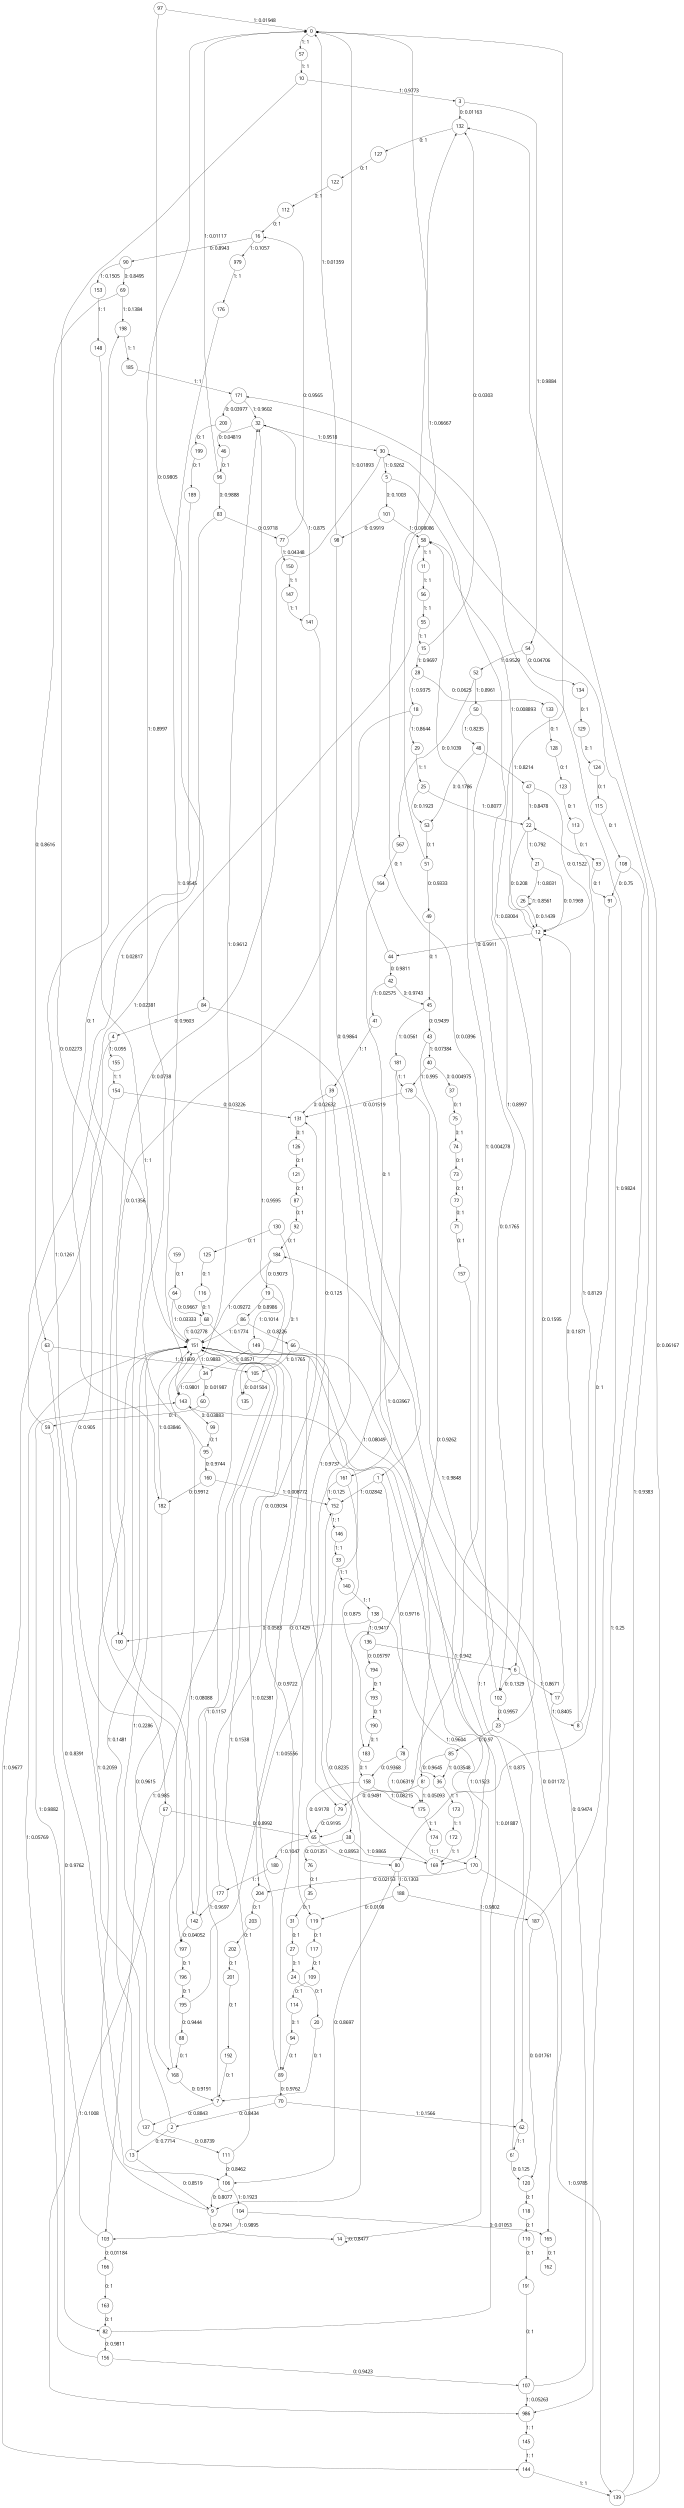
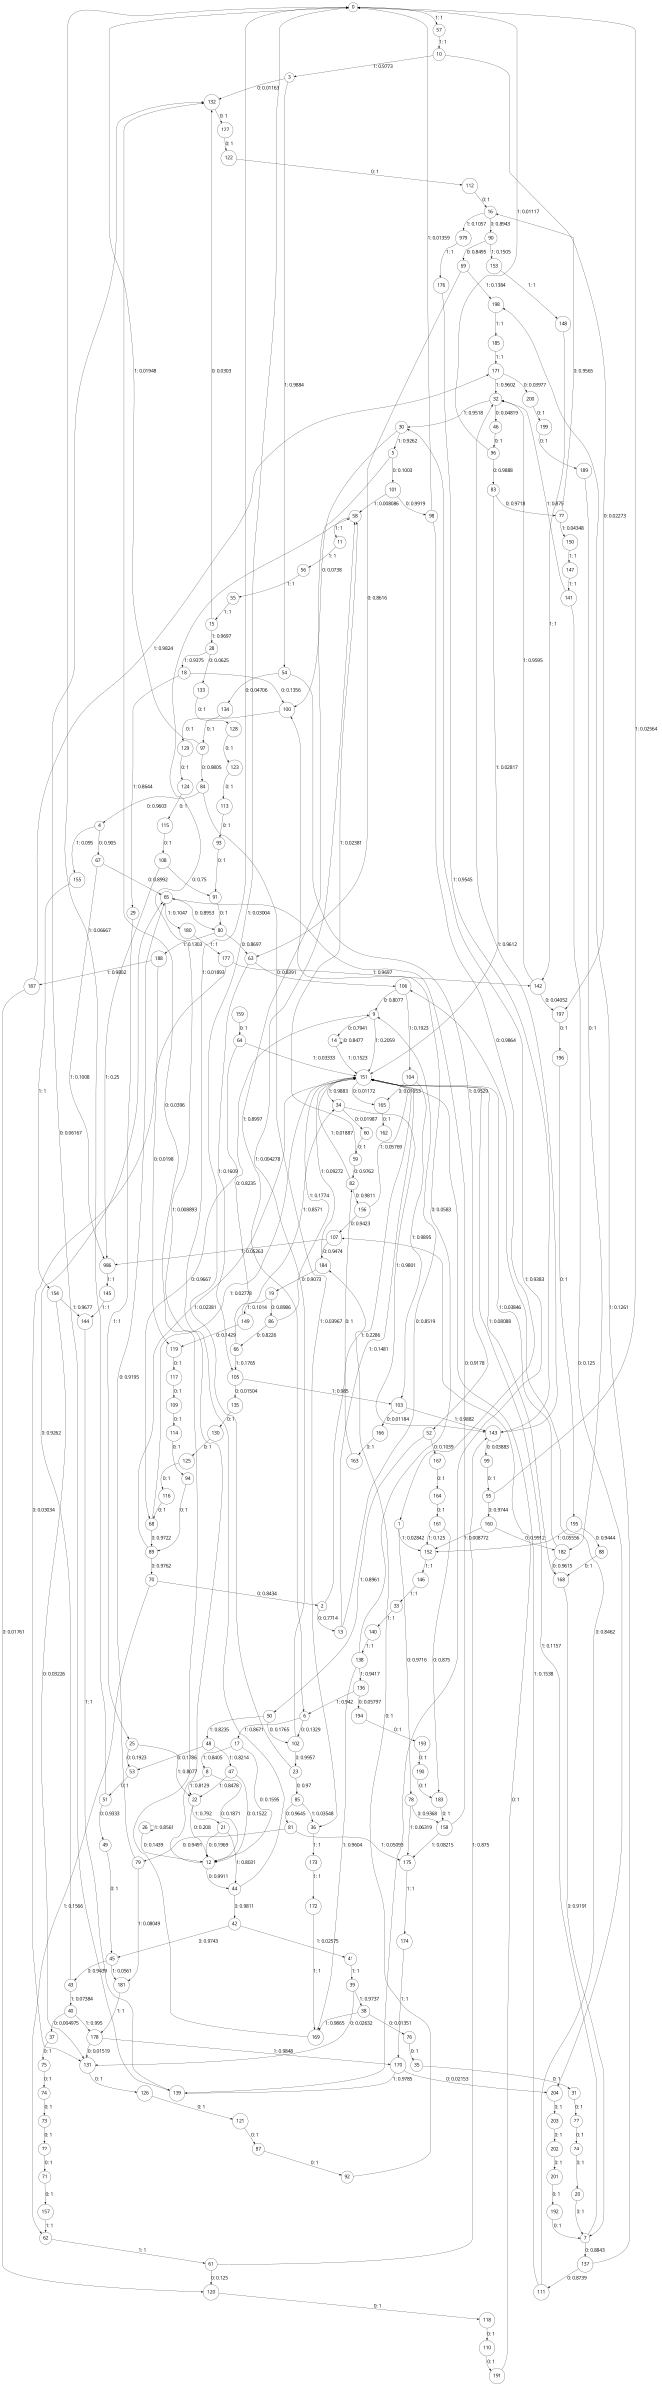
edge "100" -> "97": added, label "0: 1"
edge "95" -> "0": label "1: 0.8997   " -> "1: 0.02564  "
node "567": label "567" -> "167"
edge "21" -> "26": now "21" -> "44"
edge "130" -> "135": reversed
edge "181" -> "79": reversed
edge "80" -> "106": now "80" -> "63"
